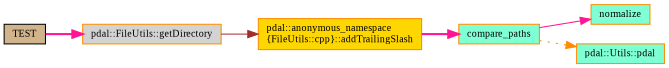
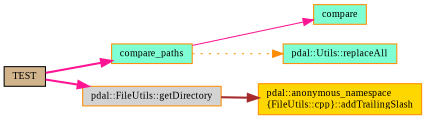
node "normalize": label "normalize" -> "compare"
edge "pdal::FileUtils::getDirectory" -> "pdal::anonymous_namespace {FileUtils::cpp}::addTrailingSlash": style solid -> bold
edge "pdal::anonymous_namespace {FileUtils::cpp}::addTrailingSlash" -> "compare_paths": now "TEST" -> "compare_paths"
node "pdal::Utils::pdal": label "pdal::Utils::pdal" -> "pdal::Utils::replaceAll"
